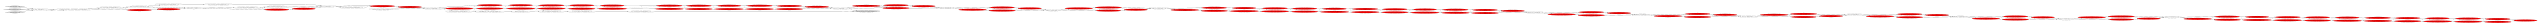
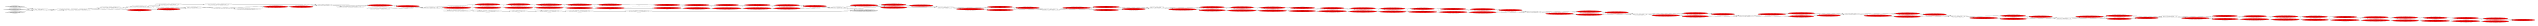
node "Assert.assertFalse(buffer.isFull())@@@9@@@['1', '0', '1']": removed
